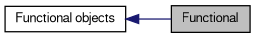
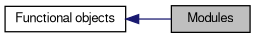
node "Functional": label "Functional" -> "Modules"
